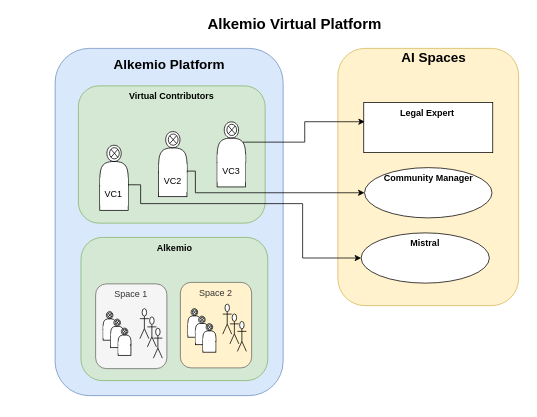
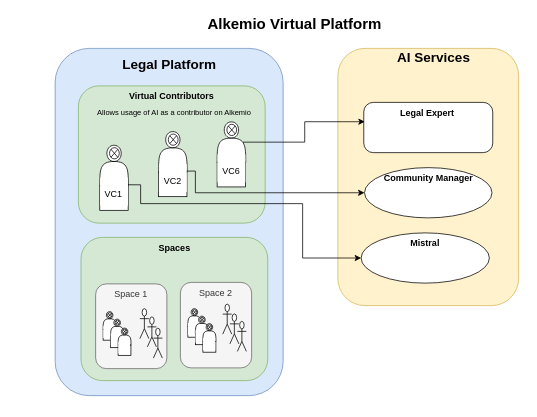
node "AI Spaces": label "AI Spaces" -> "AI Services"
node "Alkemio Platform": label "Alkemio Platform" -> "Legal Platform"
node "Allows usage of AI as a contributor on Alkemio": added
node "Legal Expert": shape rectangle -> rounded rectangle
node "VC3": label "VC3" -> "VC6"
node "Alkemio": label "Alkemio" -> "Spaces"
node "Space 2": fillcolor #fff2cc -> #f5f5f5
